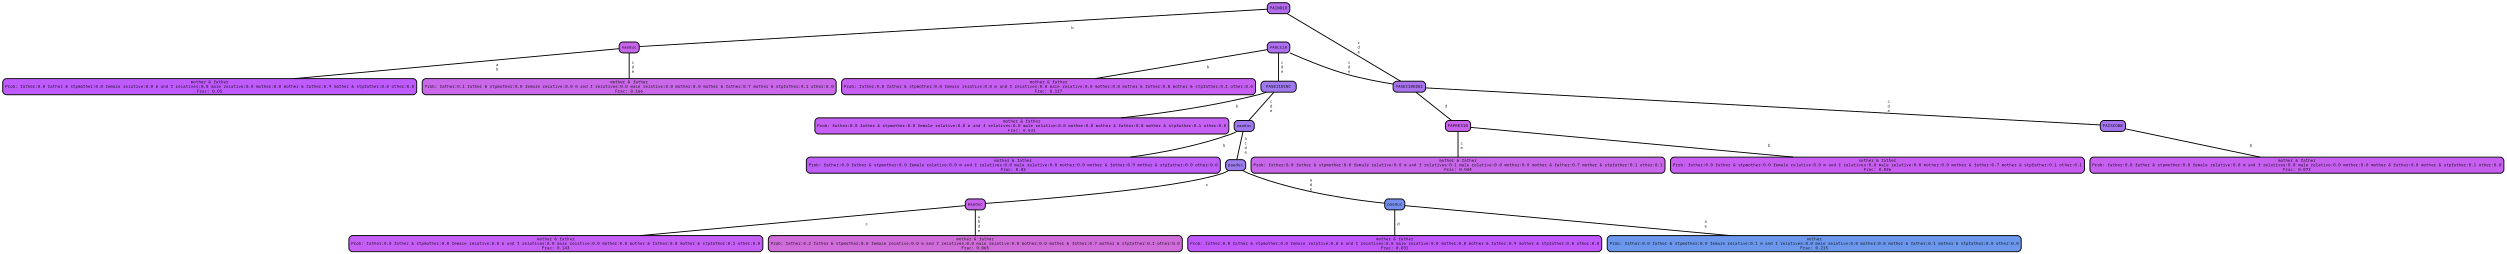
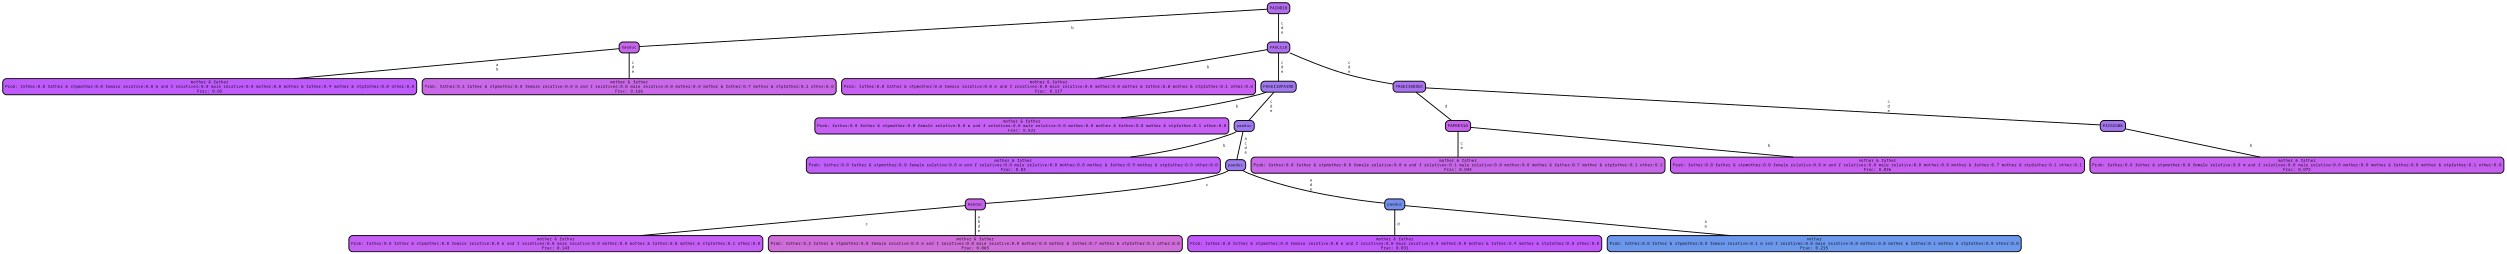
edge "PAIND10" -- "PASEI10EDUC": now "PAIND10" -- "PAOCC10"
node "PASEI10INC": label "PASEI10INC" -> "PASEI10PAIND"
